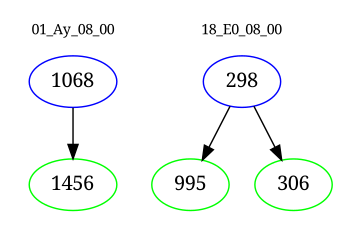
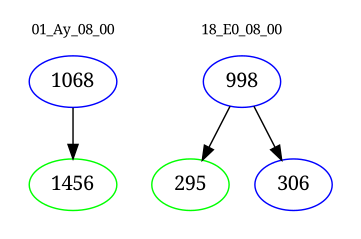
node "298": label "298" -> "998"
node "995": label "995" -> "295"
node "306": color green -> blue
